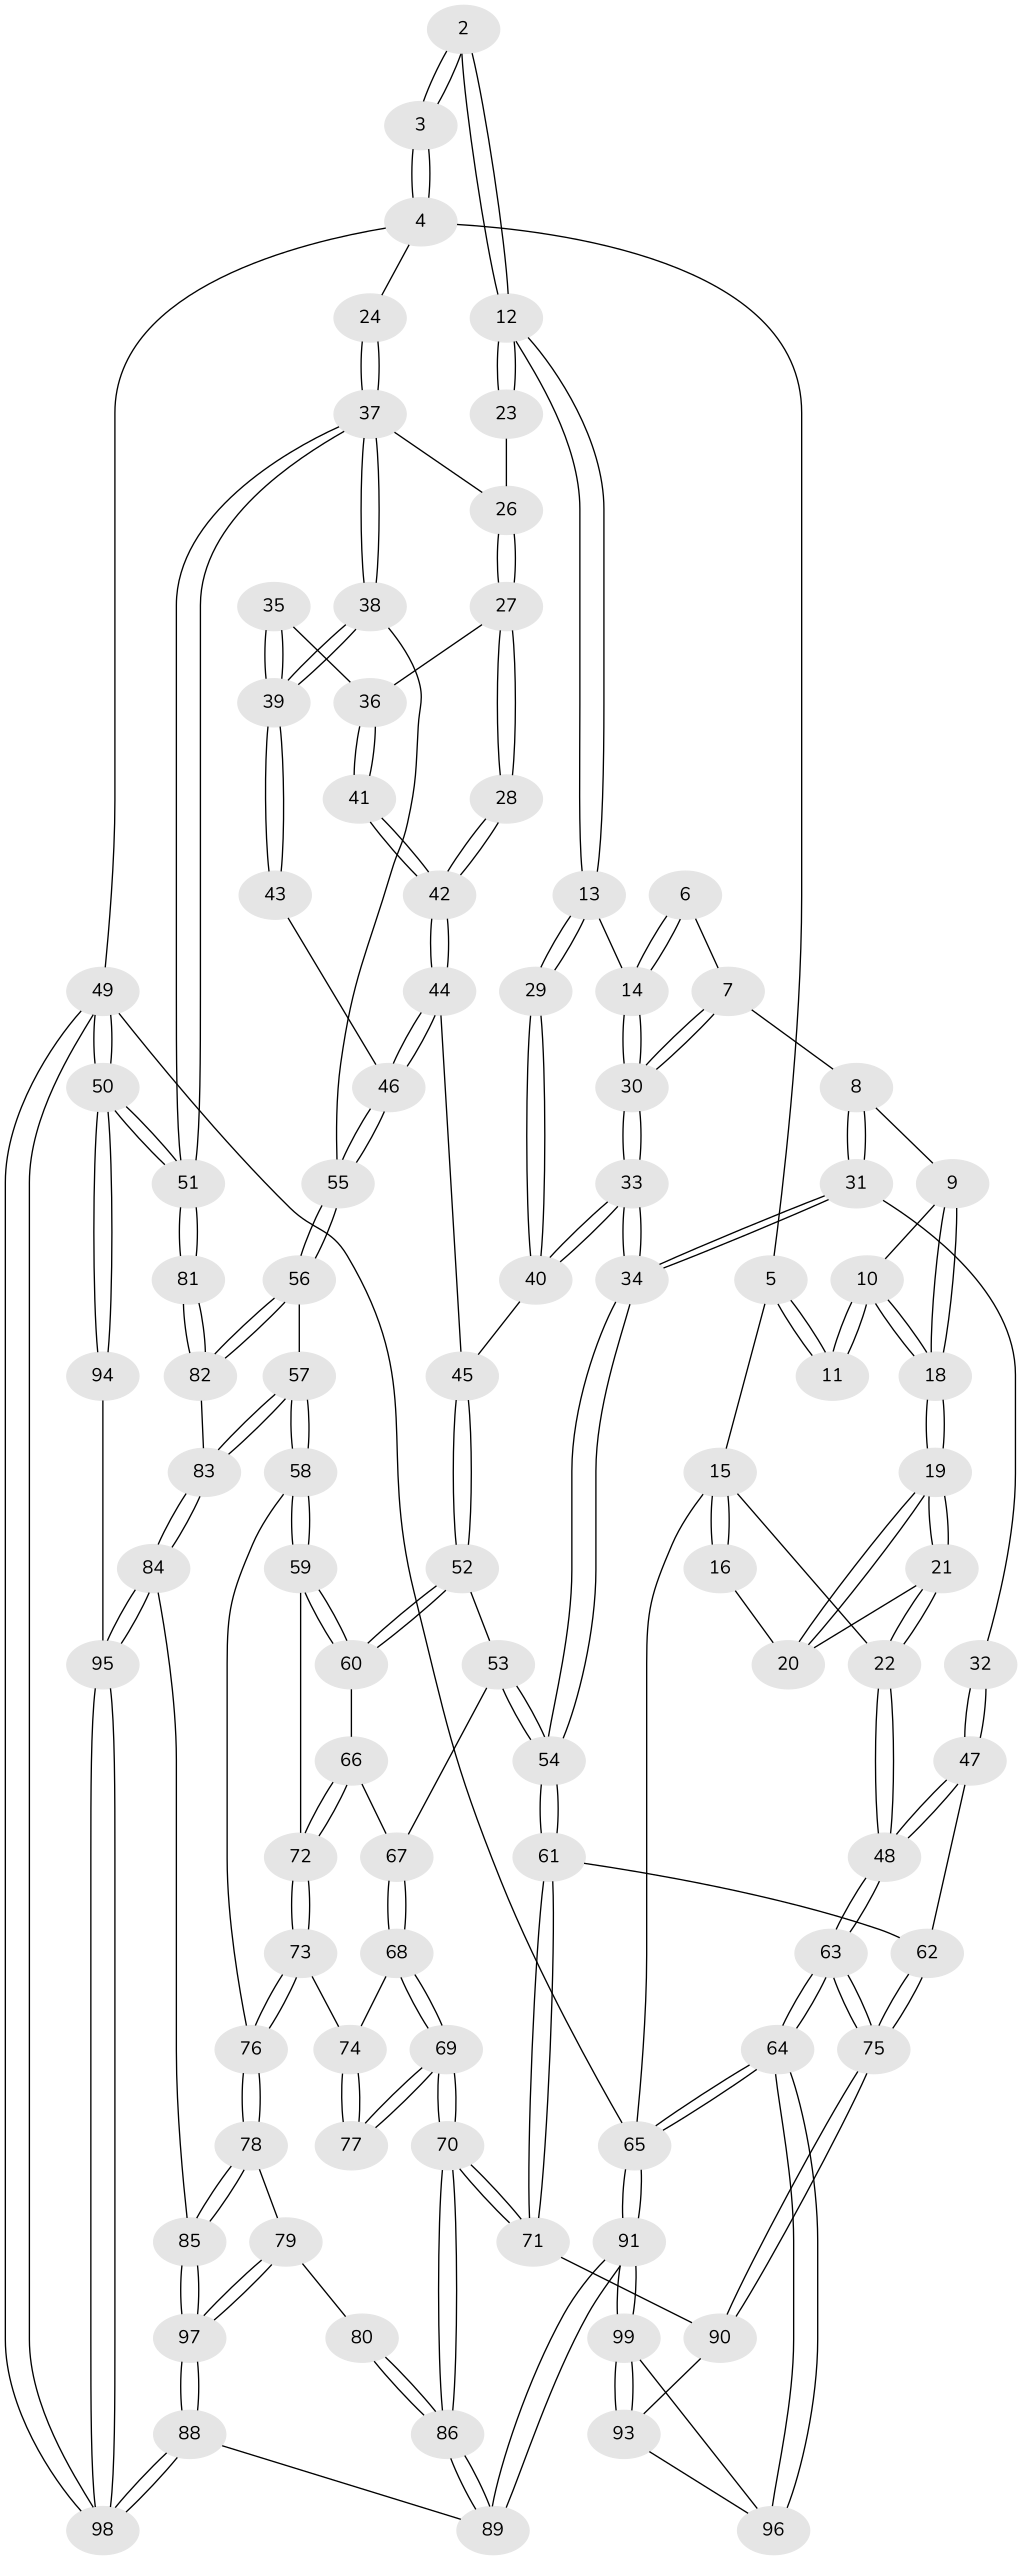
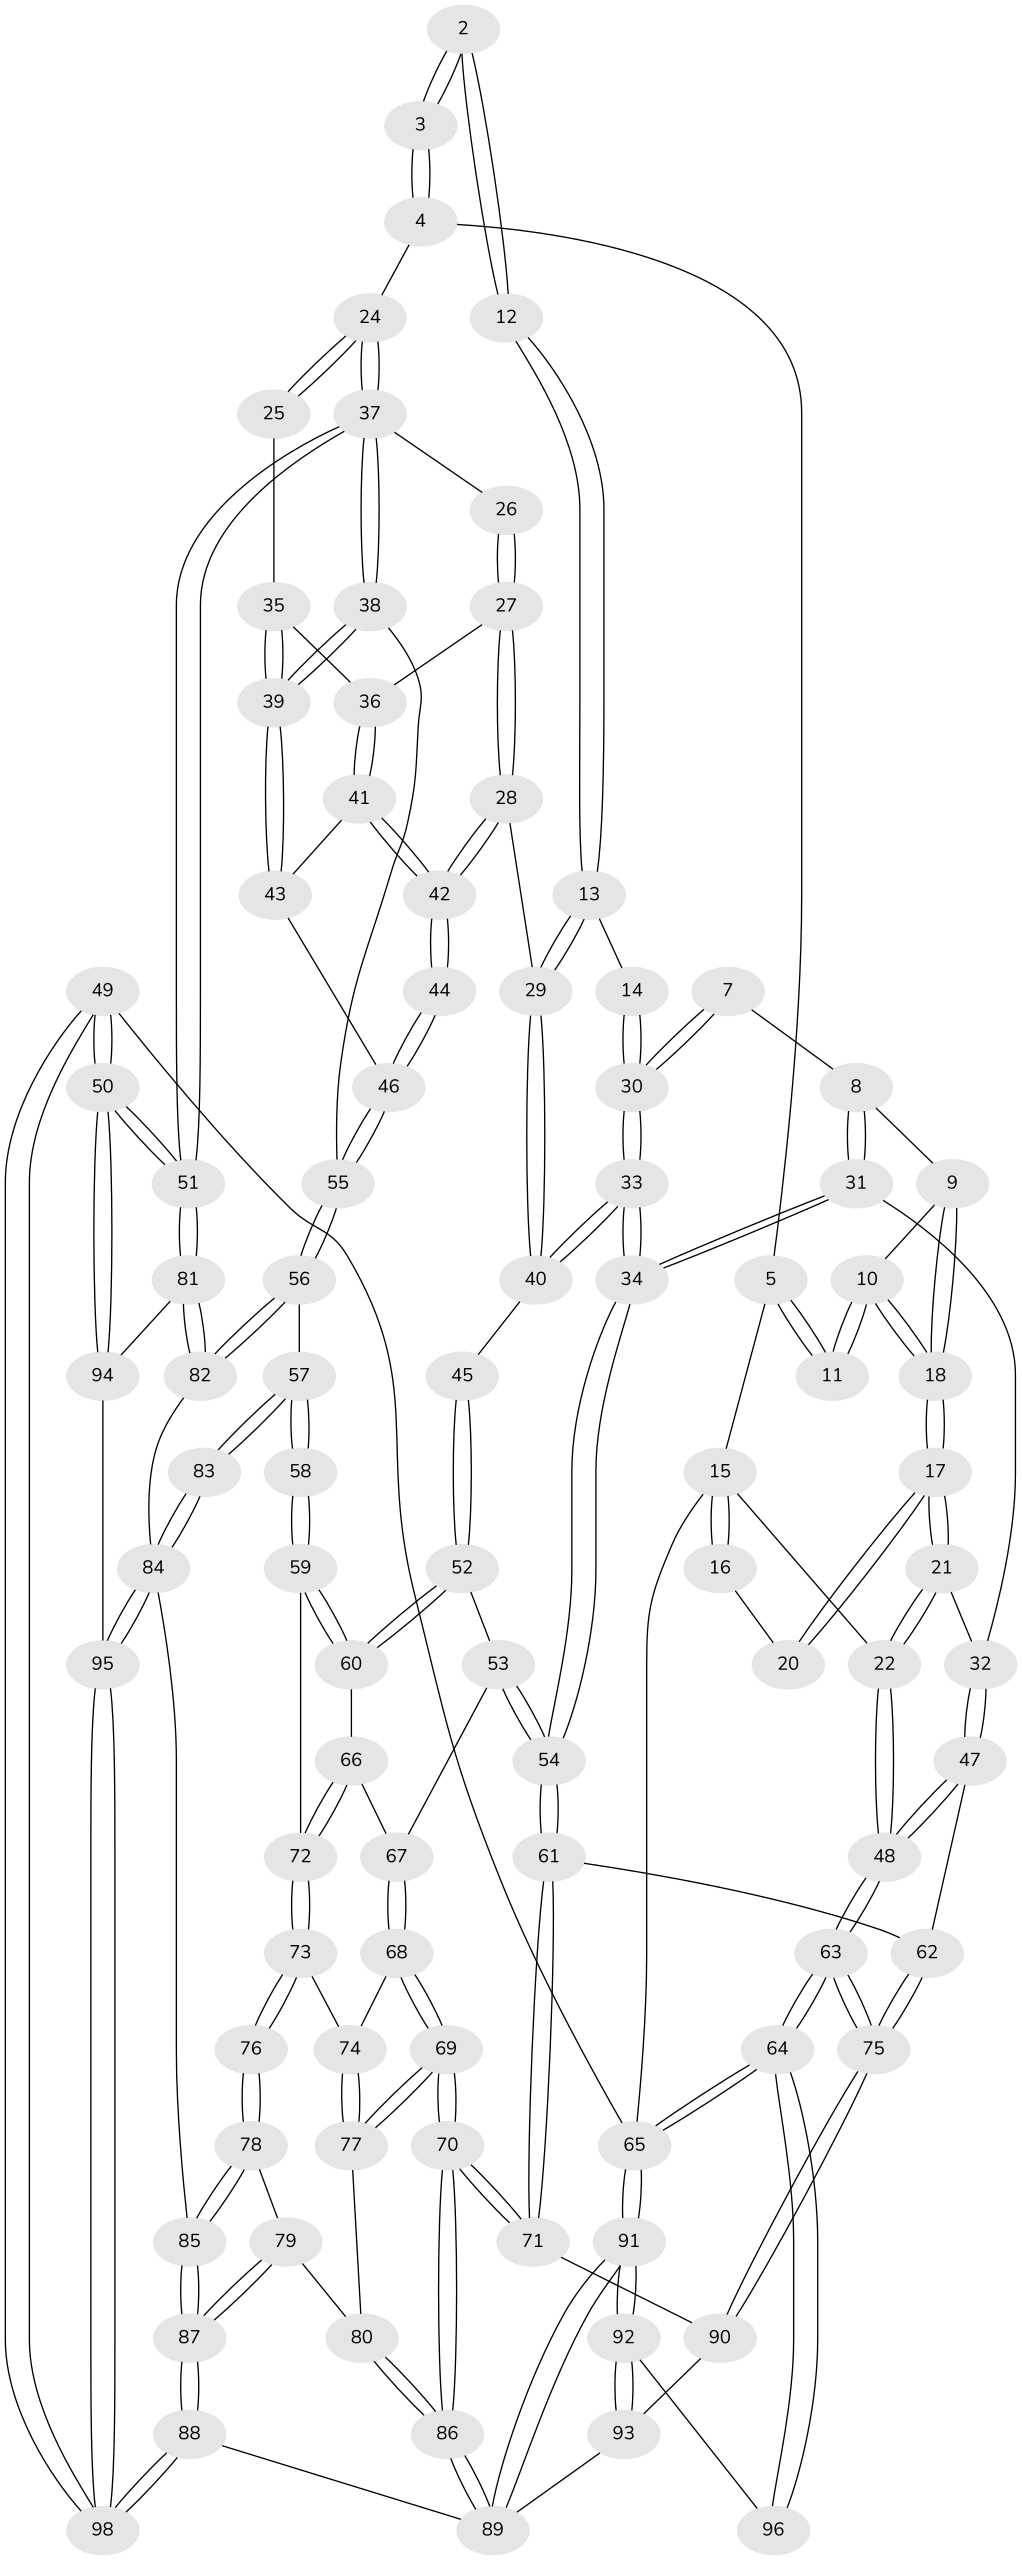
node "25": added
node "23": removed
edge "4" -- "49": removed
edge "41" -- "43": added
edge "28" -- "29": added
node "6": removed
edge "44" -- "45": removed
edge "81" -- "94": added
edge "82" -- "83": now "82" -- "84"
node "19": label "19" -> "17"
edge "21" -- "20": now "21" -- "32"
edge "58" -- "76": removed
edge "77" -- "80": added
node "97": label "97" -> "87"
node "99": label "99" -> "92"
edge "93" -- "96": now "93" -- "89"
